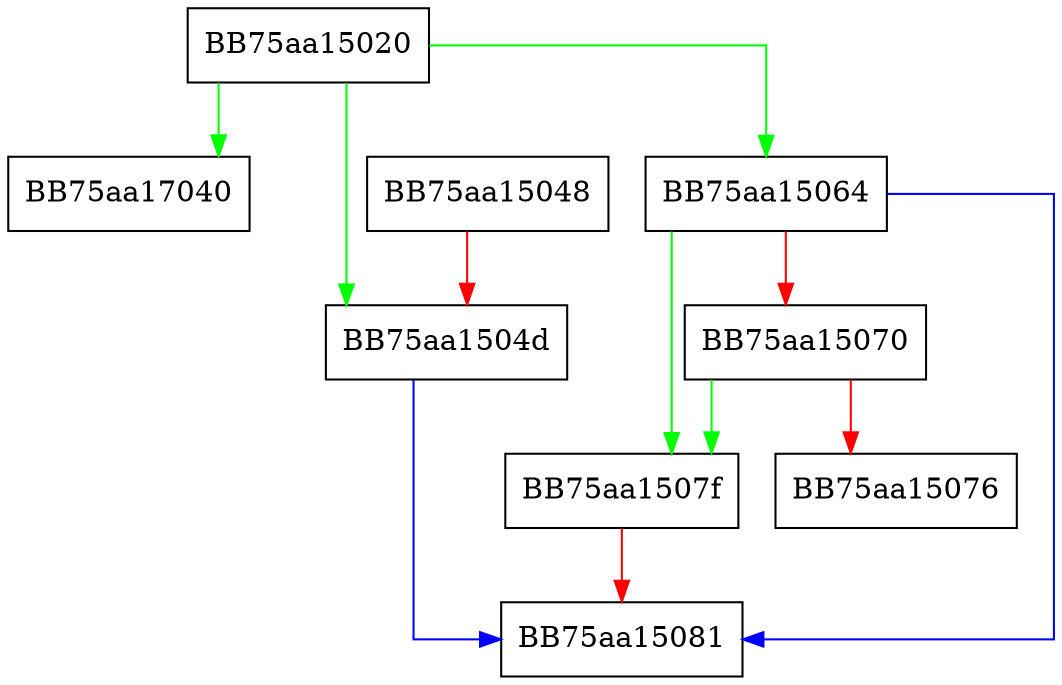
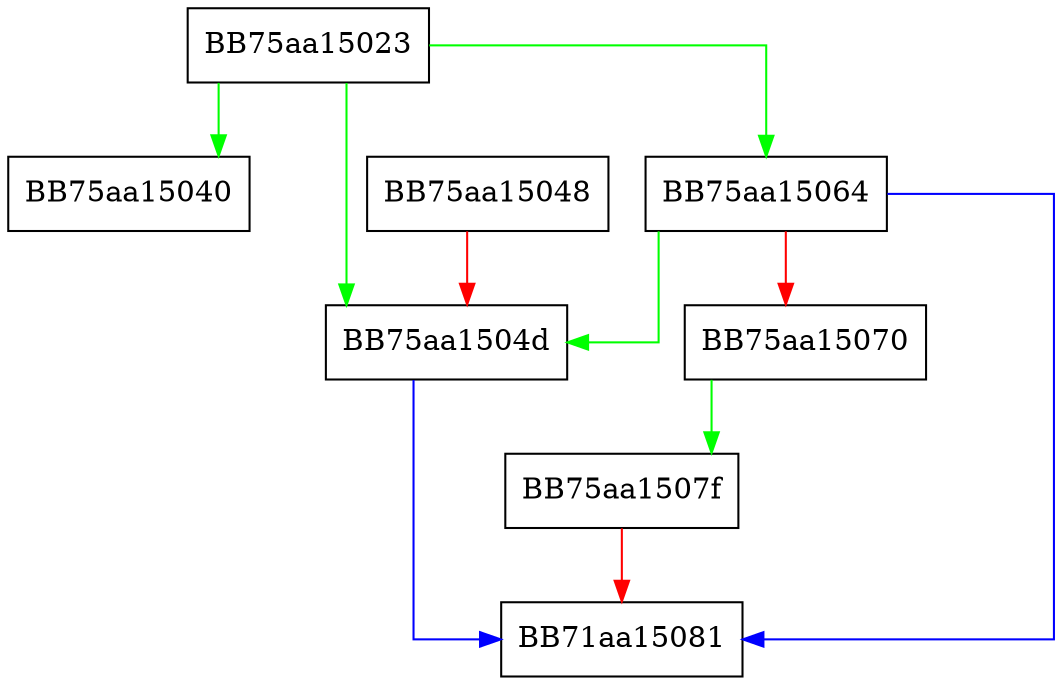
node "BB75aa15020": label "BB75aa15020" -> "BB75aa15023"
node "BB75aa17040": label "BB75aa17040" -> "BB75aa15040"
edge "BB75aa15064" -> "BB75aa1507f": now "BB75aa15064" -> "BB75aa1504d"
node "BB75aa15076": removed
node "BB75aa15081": label "BB75aa15081" -> "BB71aa15081"
